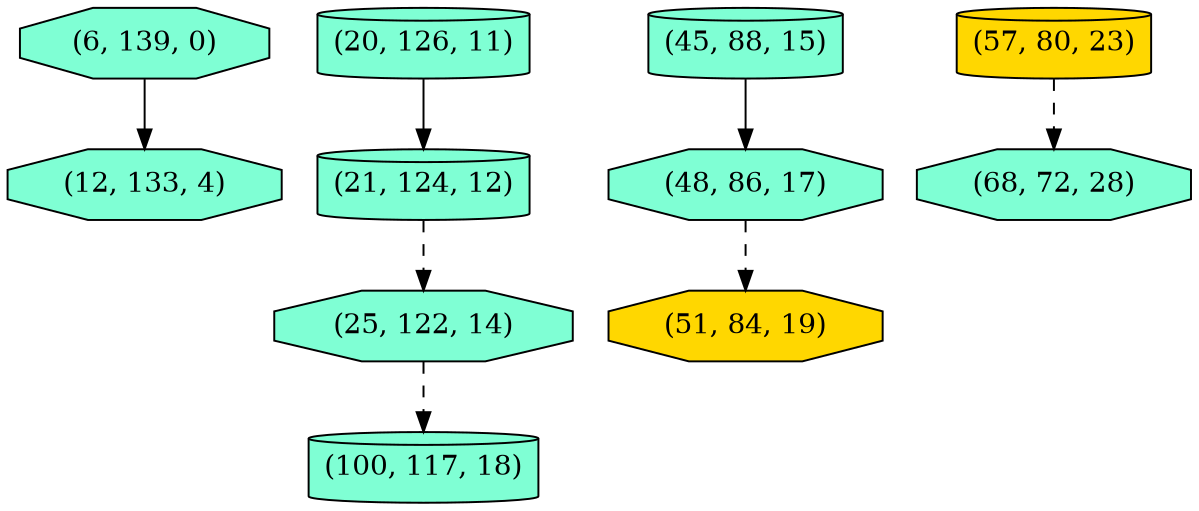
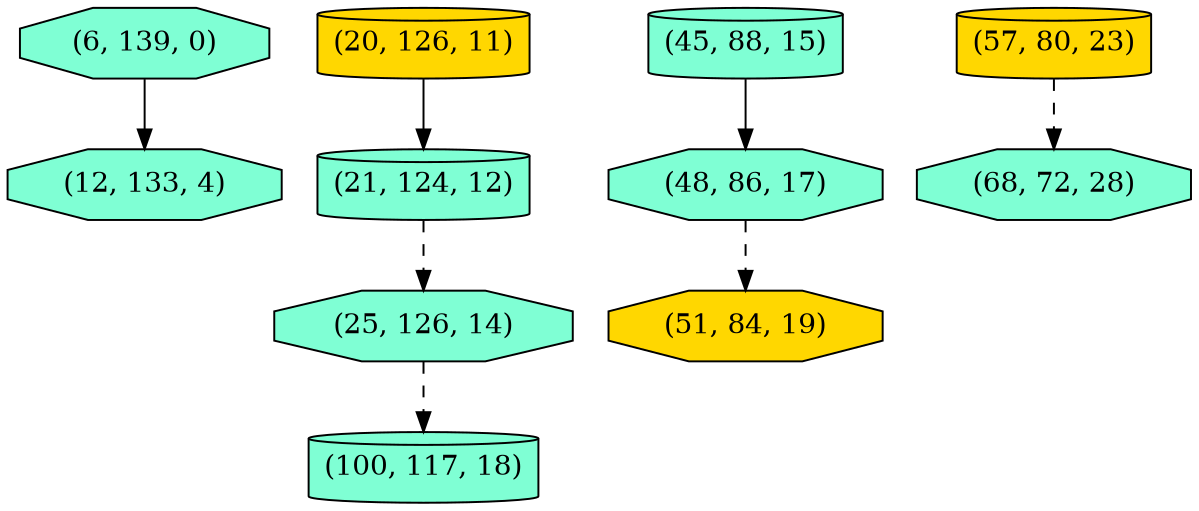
node "(20, 126, 11)": fillcolor aquamarine -> gold
node "(25, 122, 14)": label "(25, 122, 14)" -> "(25, 126, 14)"
